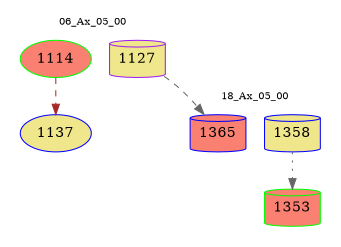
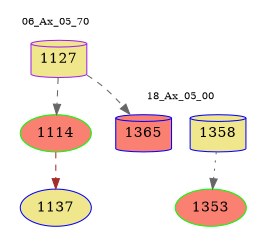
cluster "06_Ax_05_00": label "06_Ax_05_00" -> "06_Ax_05_70"
edge "1127" -> "1114": added
node "1353": shape cylinder -> ellipse
